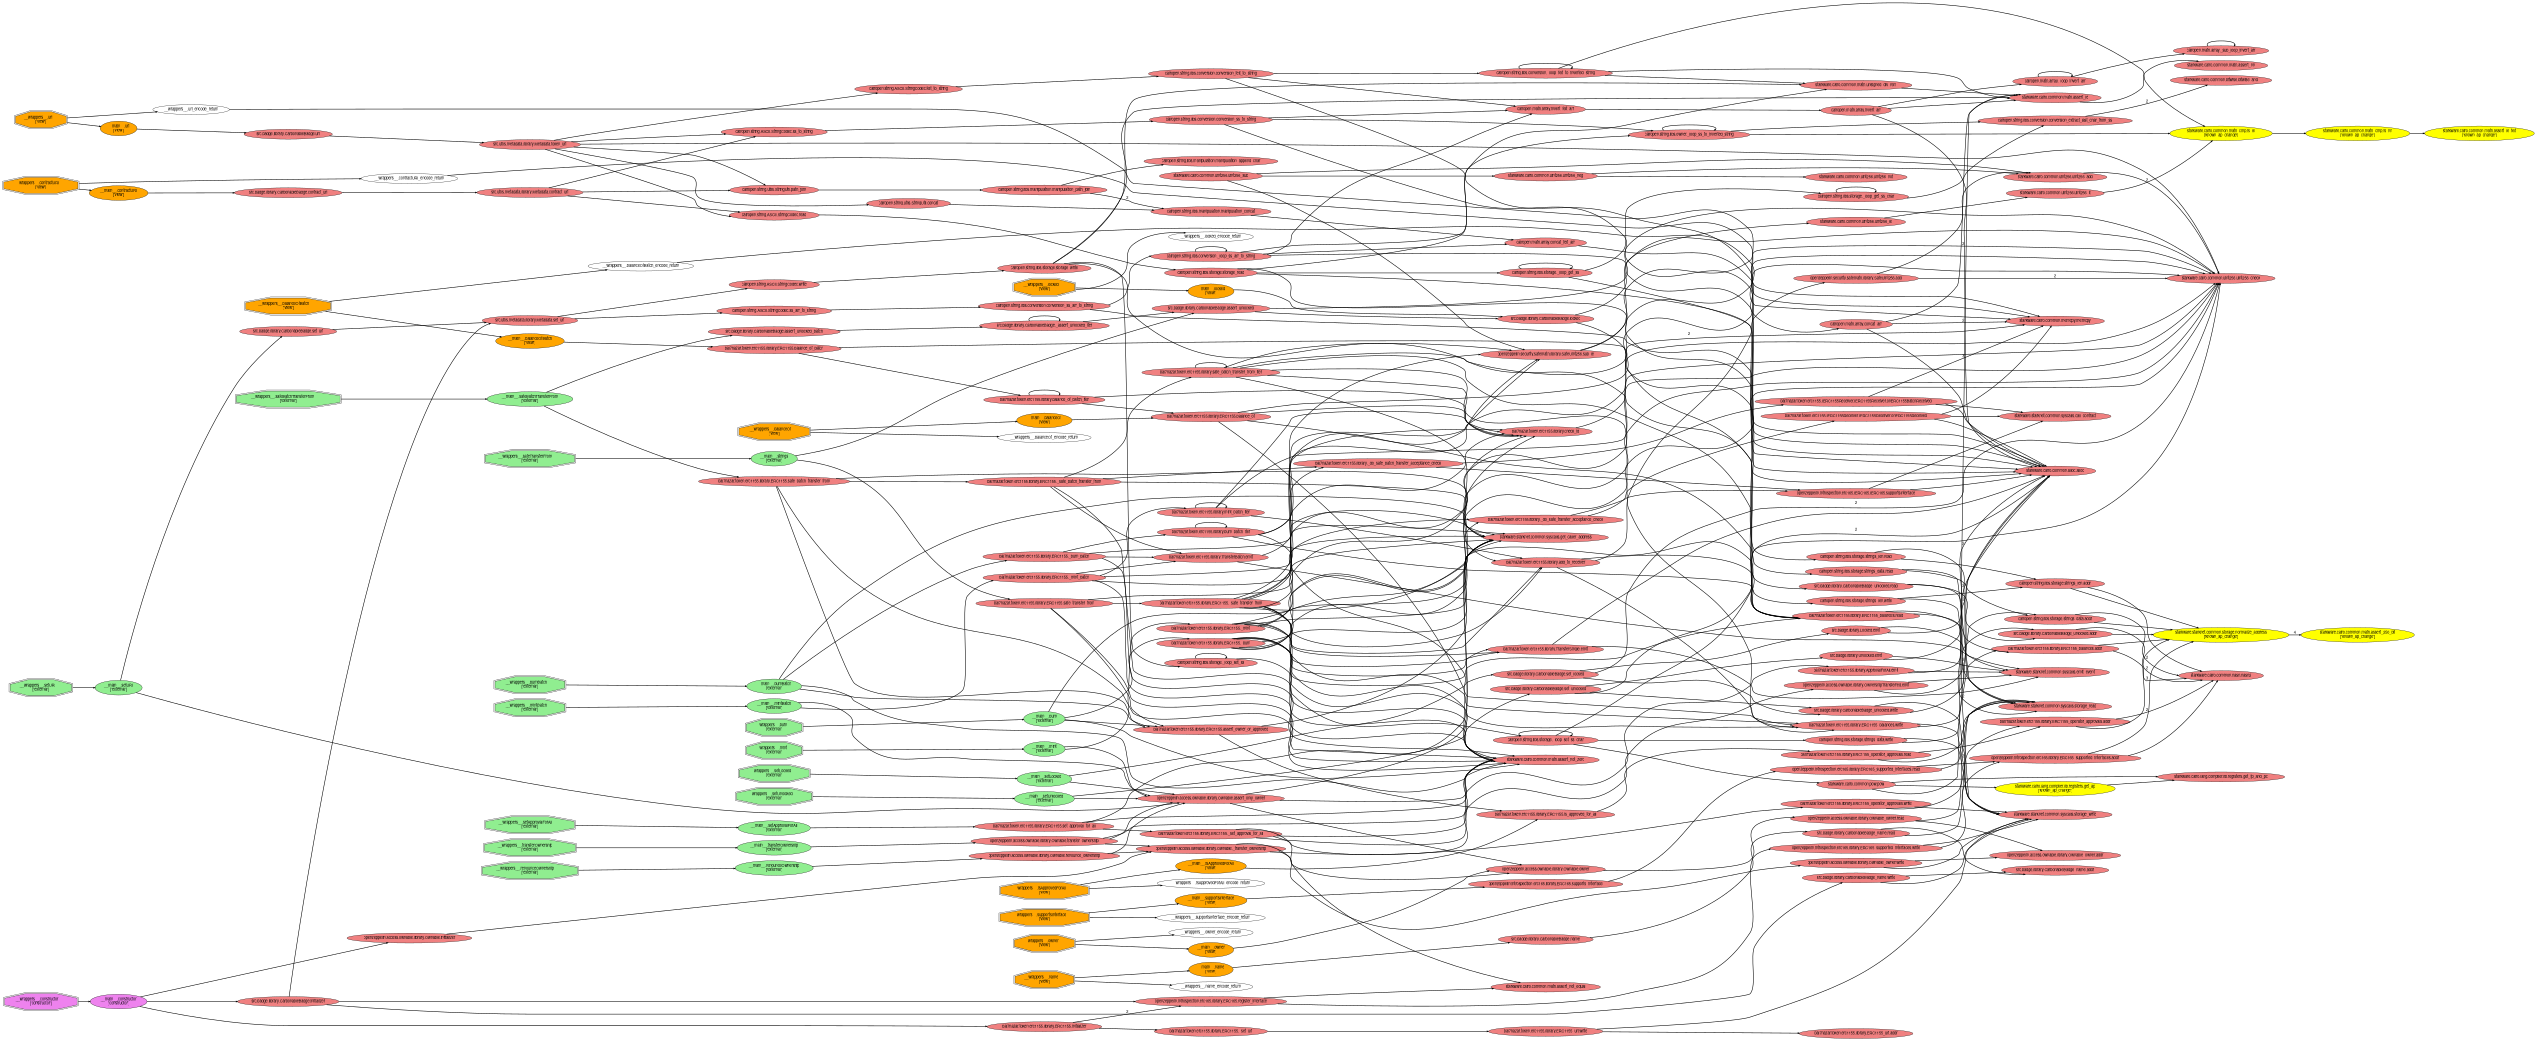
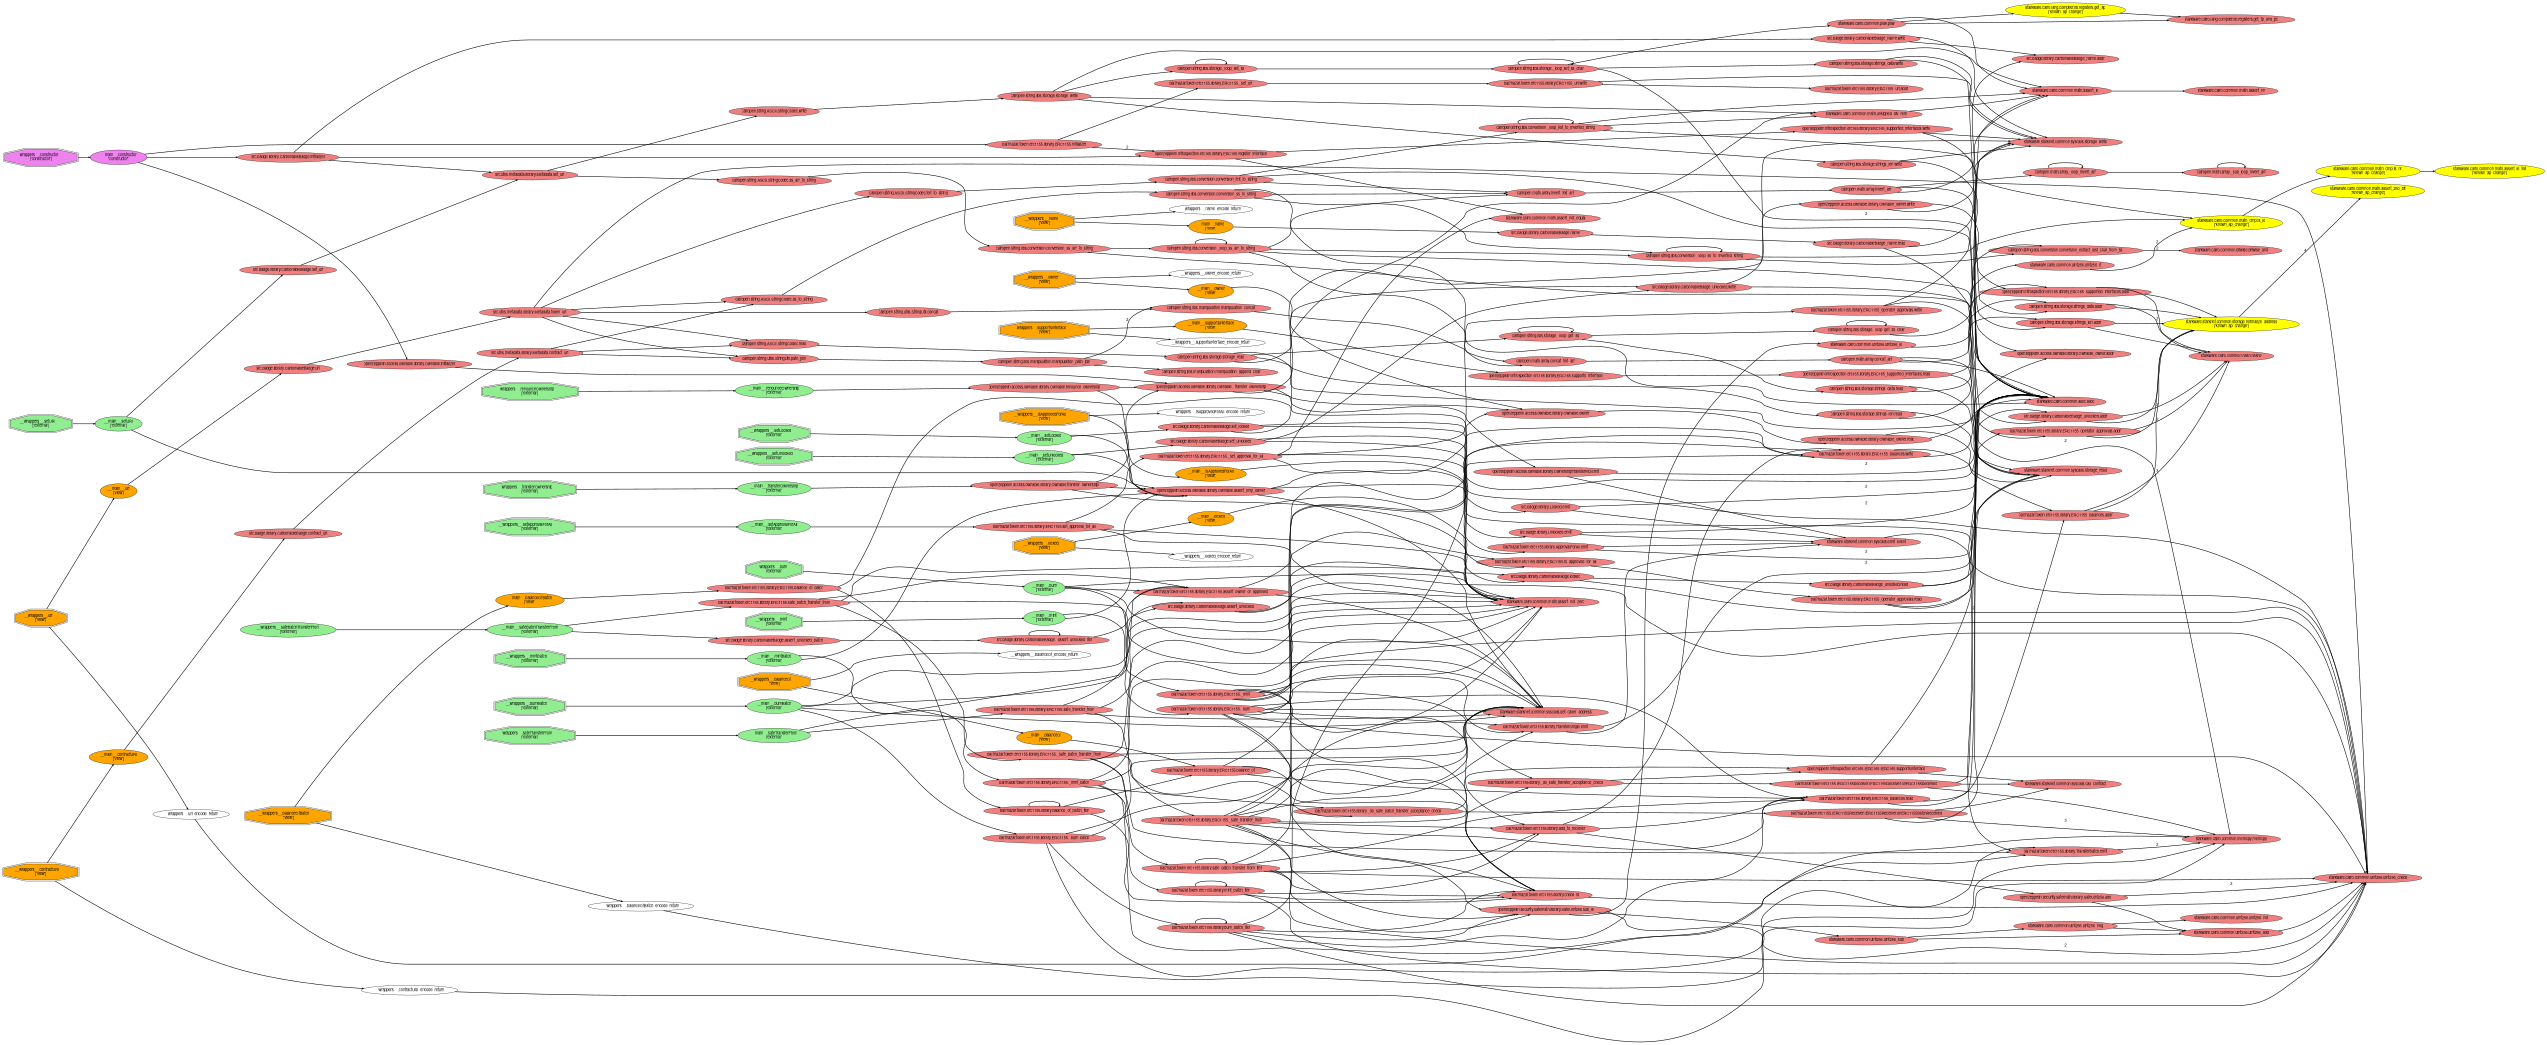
node "cairopen.string.libs.owner._loop_ss_to_inverted_string": label "cairopen.string.libs.owner._loop_ss_to_inverted_string" -> "cairopen.string.libs.conversion._loop_ss_to_inverted_string"
edge "starkware.cairo.common.uint256.uint256_sub" -> "openzeppelin.security.safemath.library.SafeUint256.sub_le": reversed
edge "bal7hazar.token.erc1155.library.ERC1155.balance_of" -> "starkware.cairo.common.uint256.uint256_check": now "bal7hazar.token.erc1155.library.burn_batch_iter" -> "starkware.cairo.common.uint256.uint256_check"
node "__wrappers__.safeBatchTransferFrom ['external']": shape doubleoctagon -> ellipse
node "__main__.strings ['external']": label "__main__.strings ['external']" -> "__main__.safeTransferFrom ['external']"
edge "bal7hazar.token.erc1155.library.TransferBatch.emit" -> "starkware.starknet.common.syscalls.emit_event": reversed
